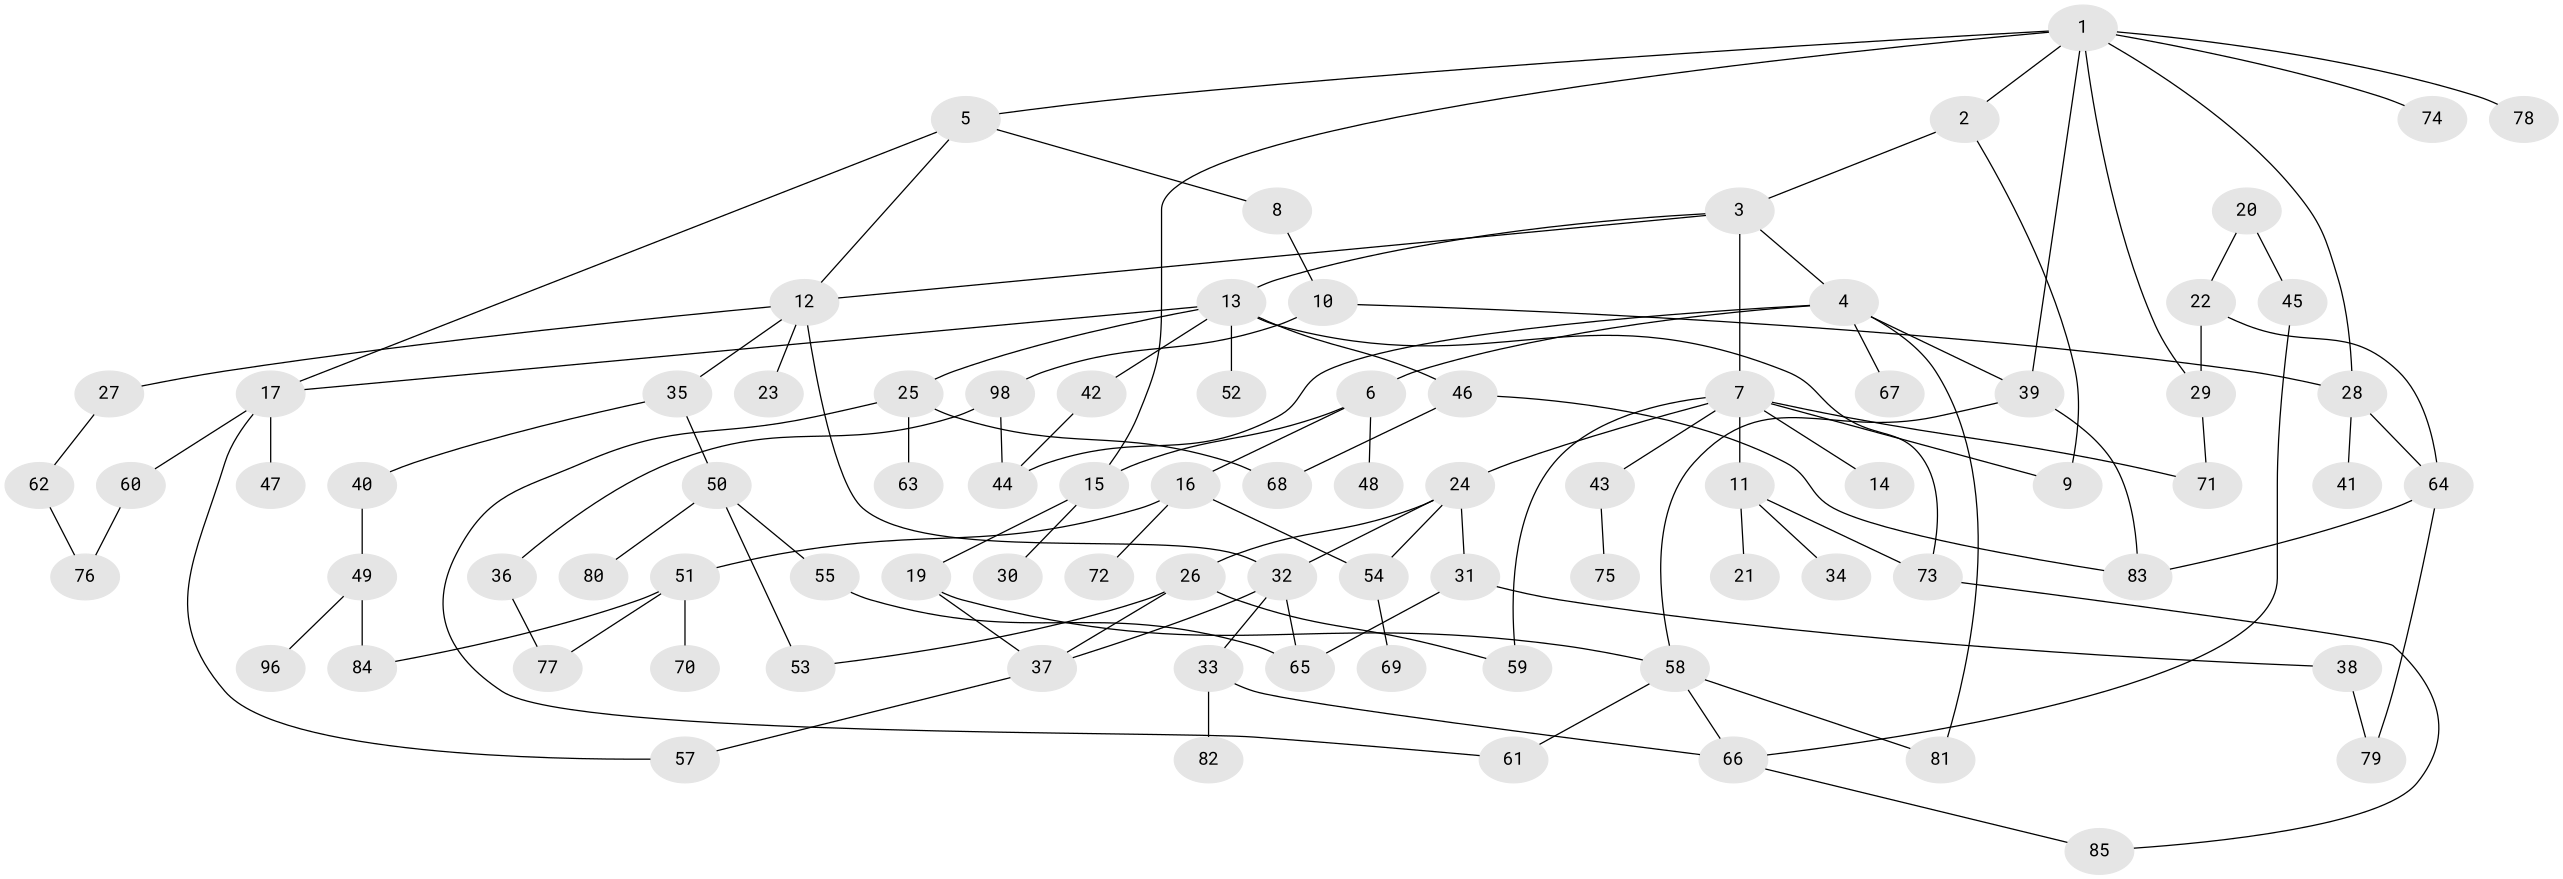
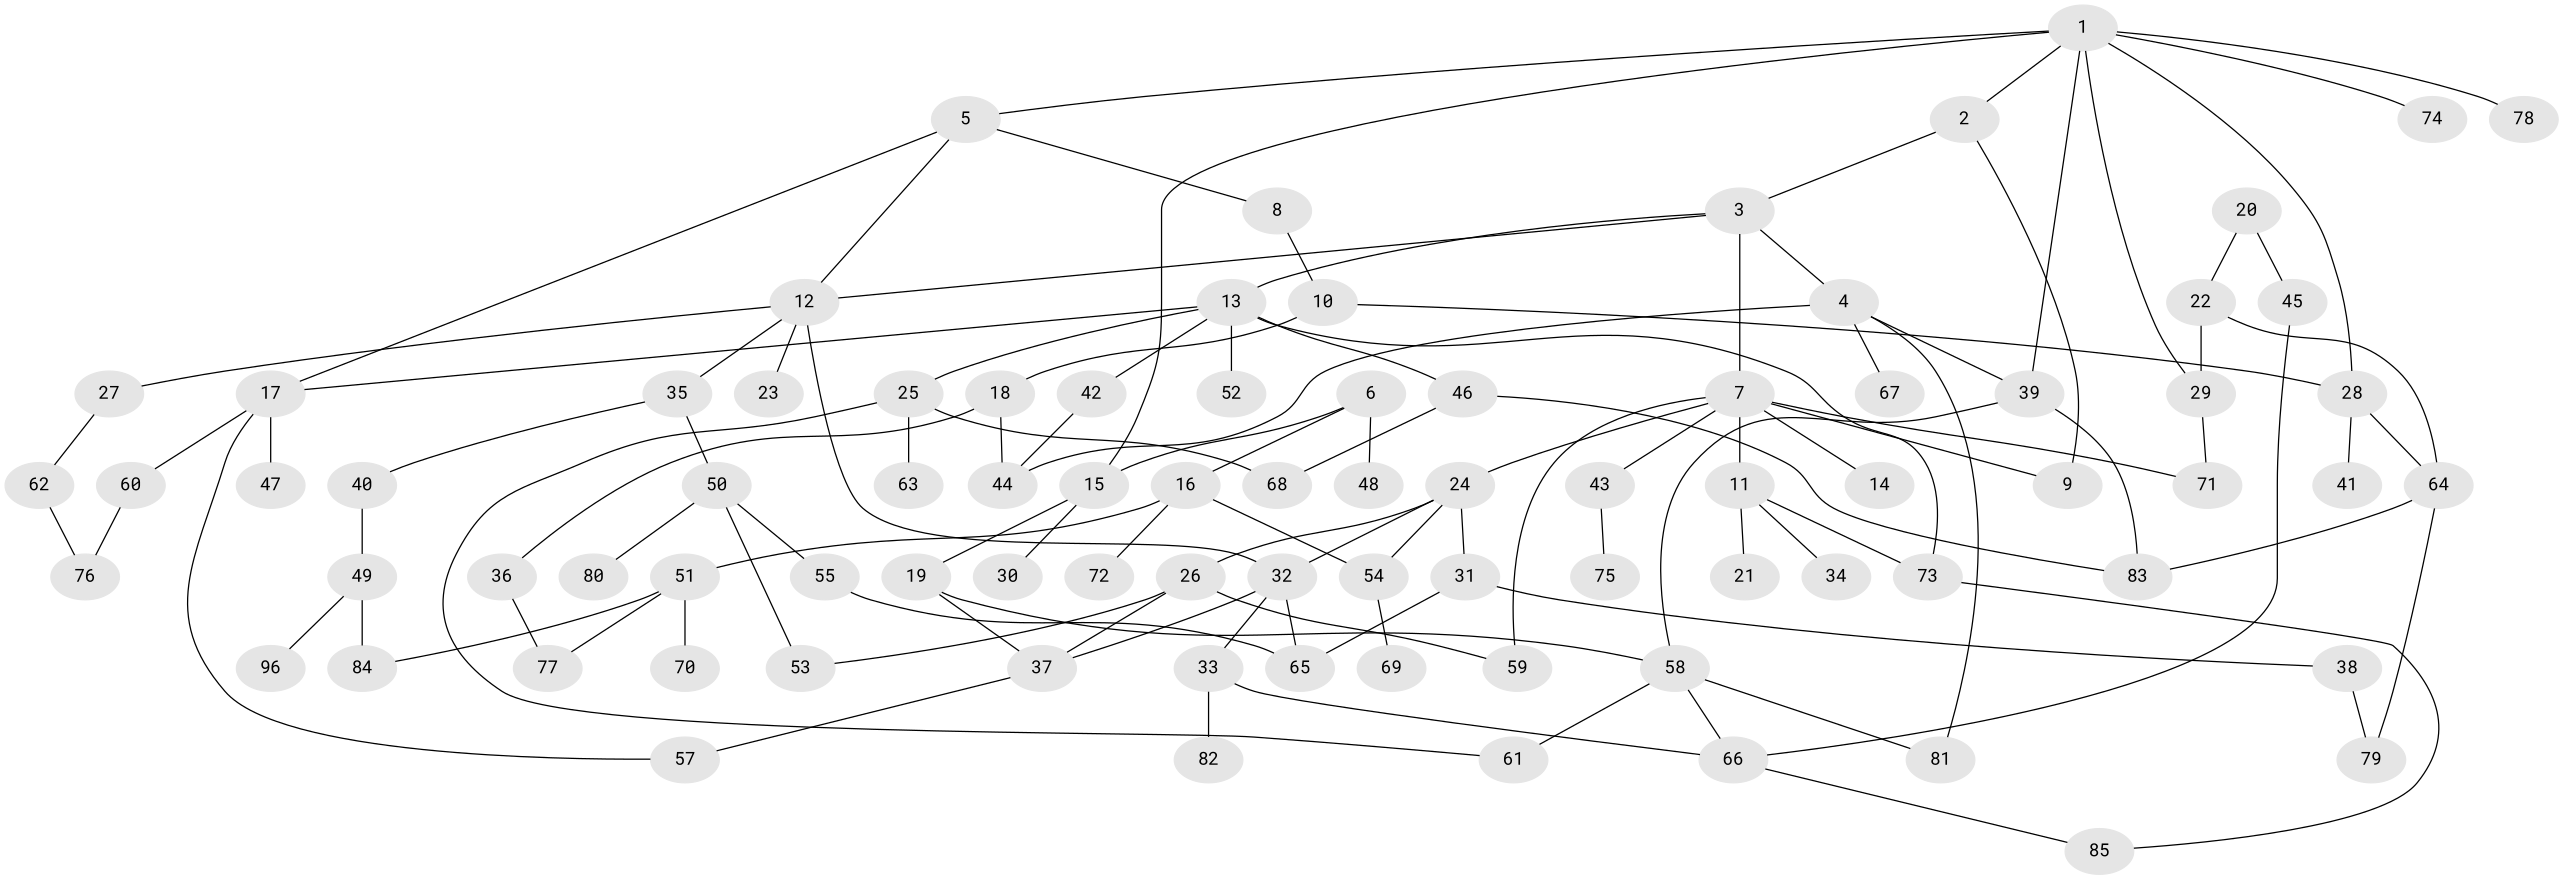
edge "4" -- "6": removed
node "98": label "98" -> "18"
